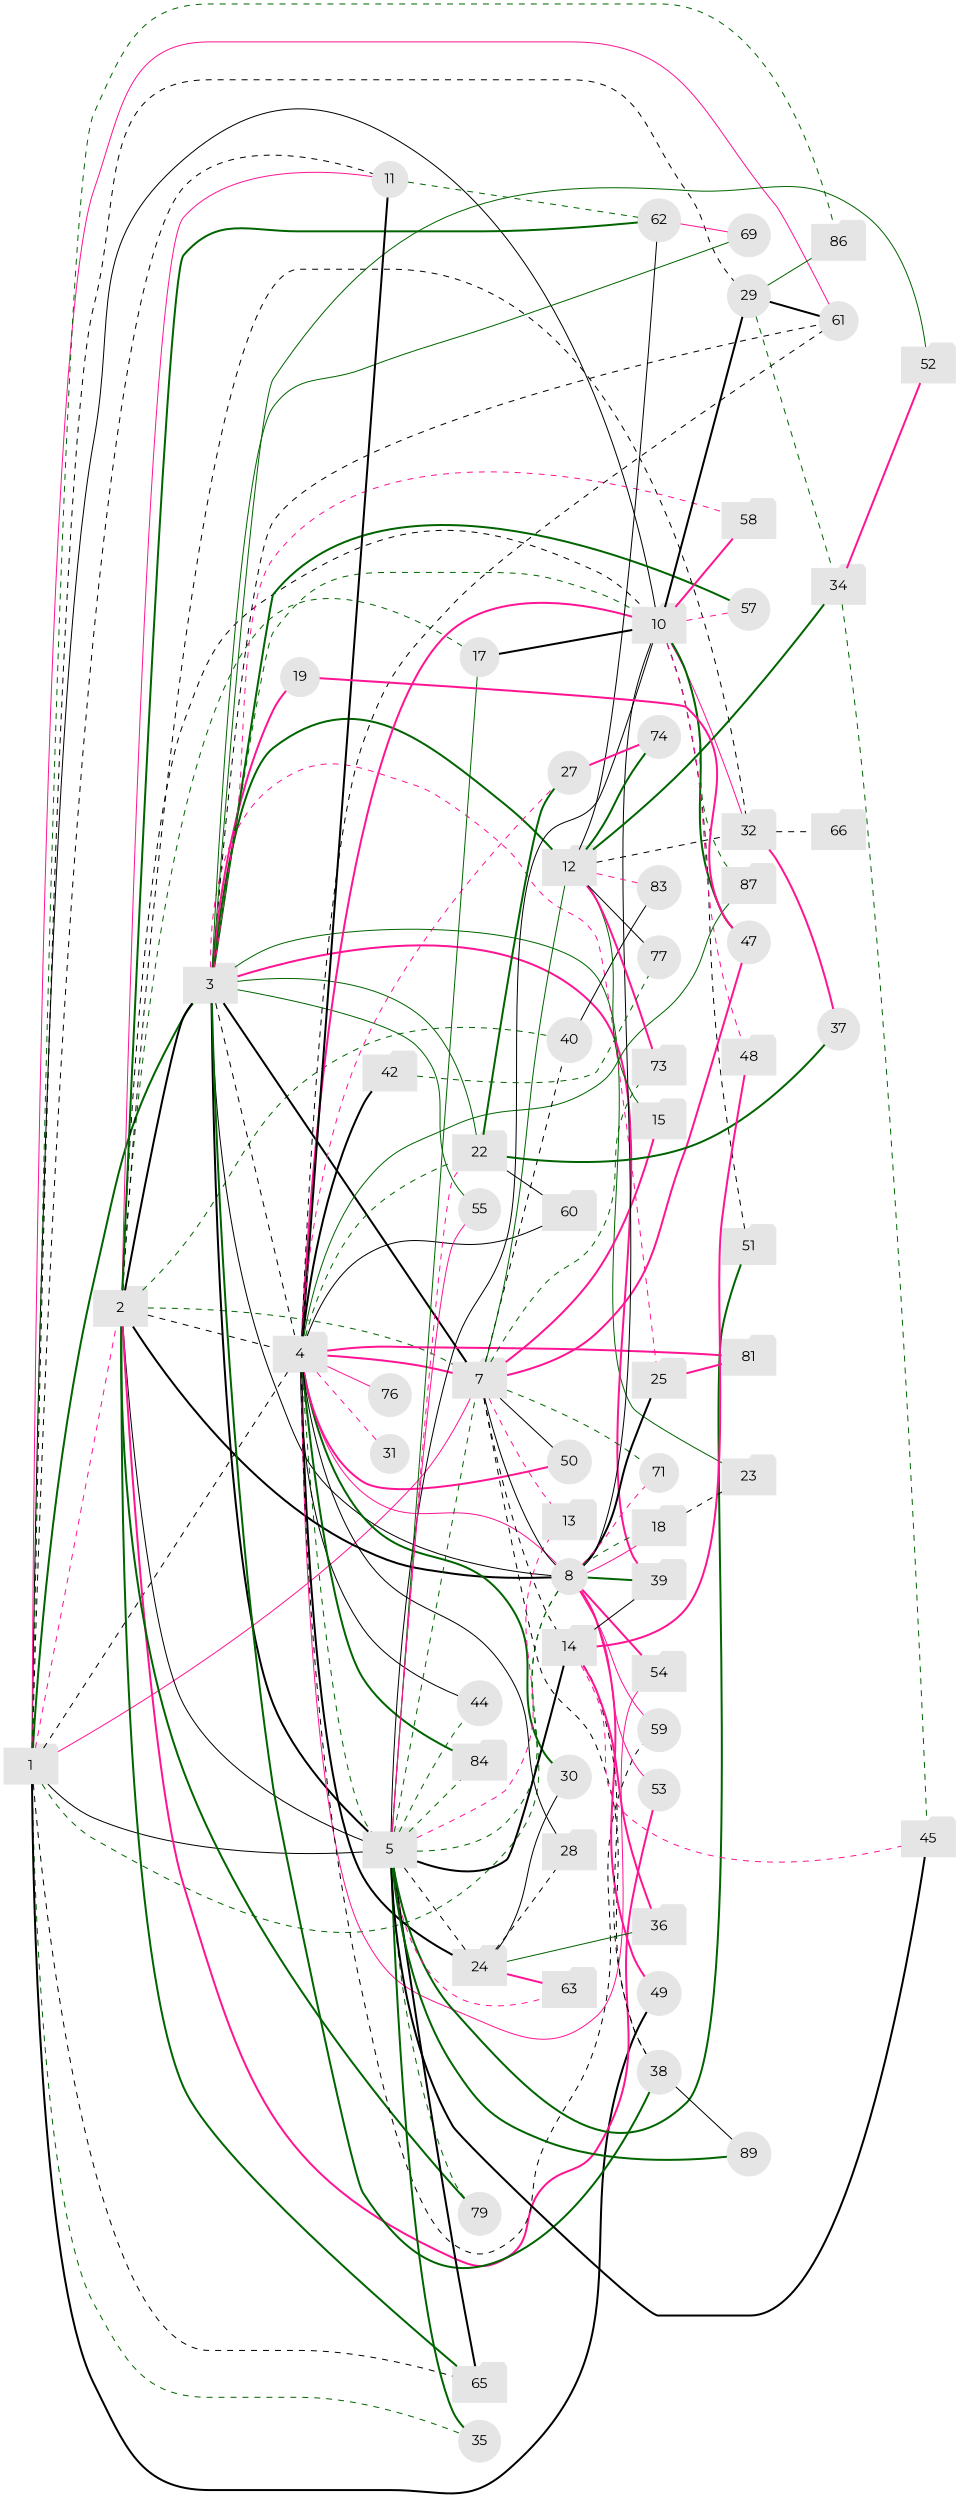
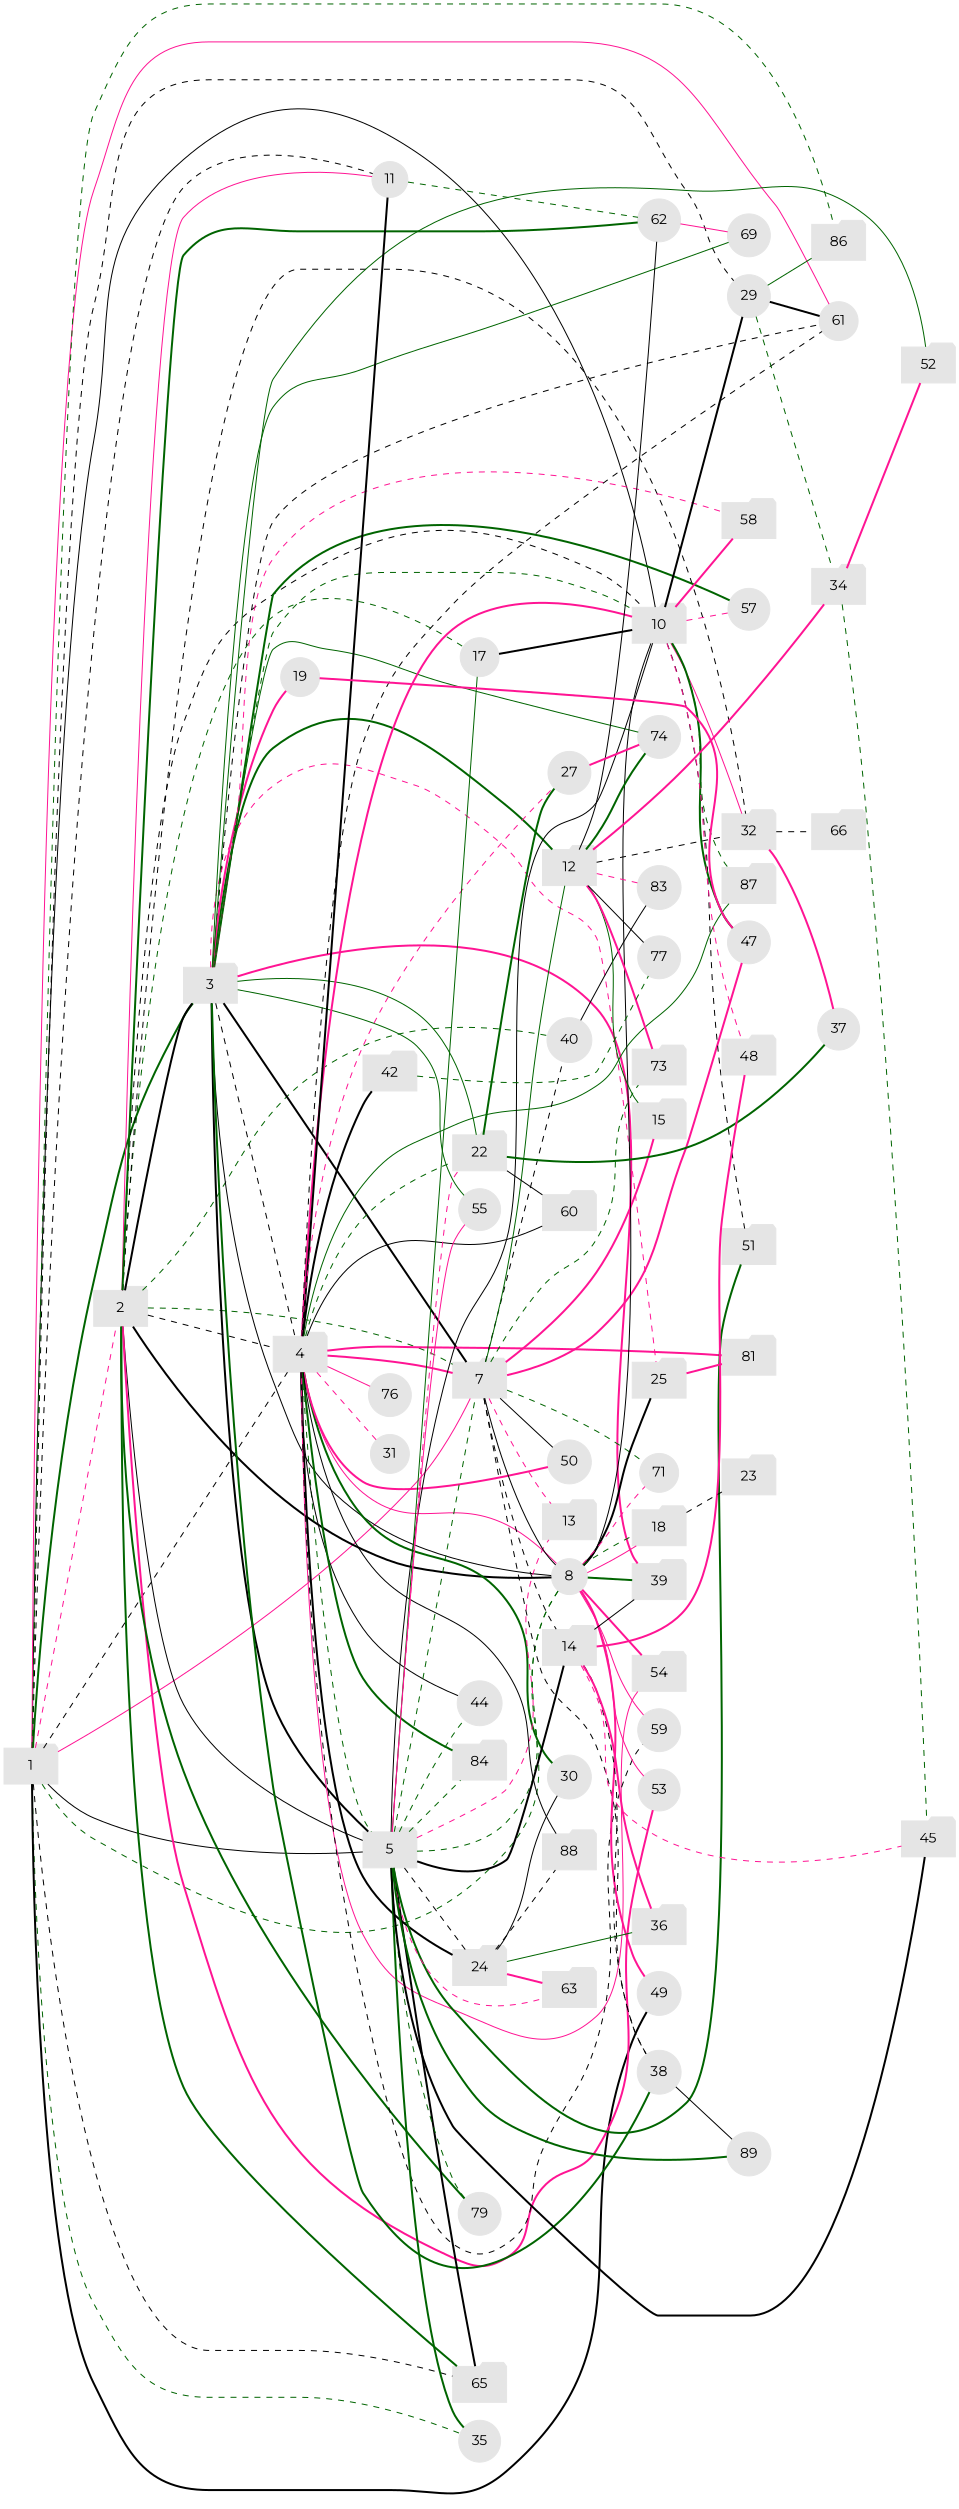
edge "34" -- "12": color darkgreen -> deeppink
edge "3" -- "23": now "3" -- "74"
node "28": label "28" -> "88"
